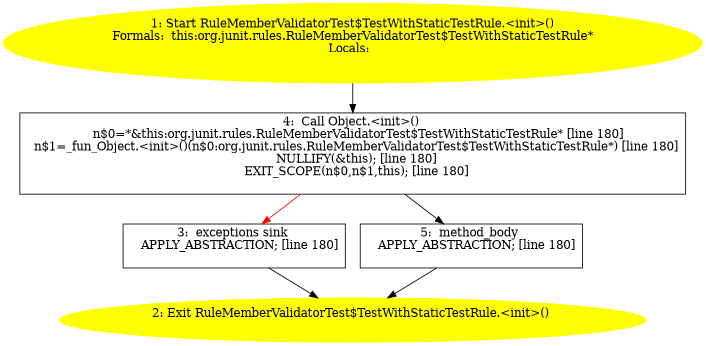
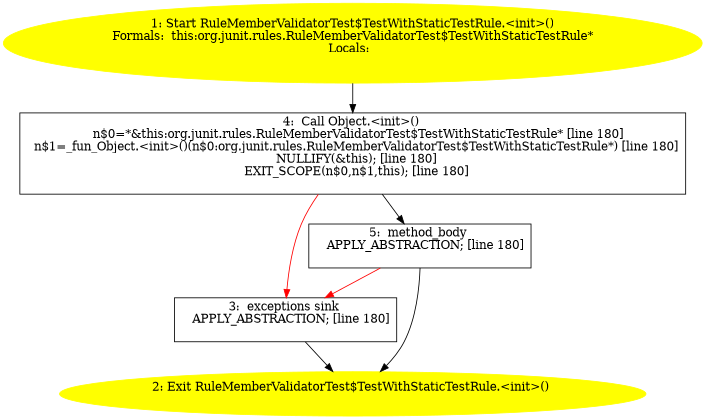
edge "5:  method_body APPLY_ABSTRACTION; [line 180]" -> "3:  exceptions sink APPLY_ABSTRACTION; [line 180]": added
